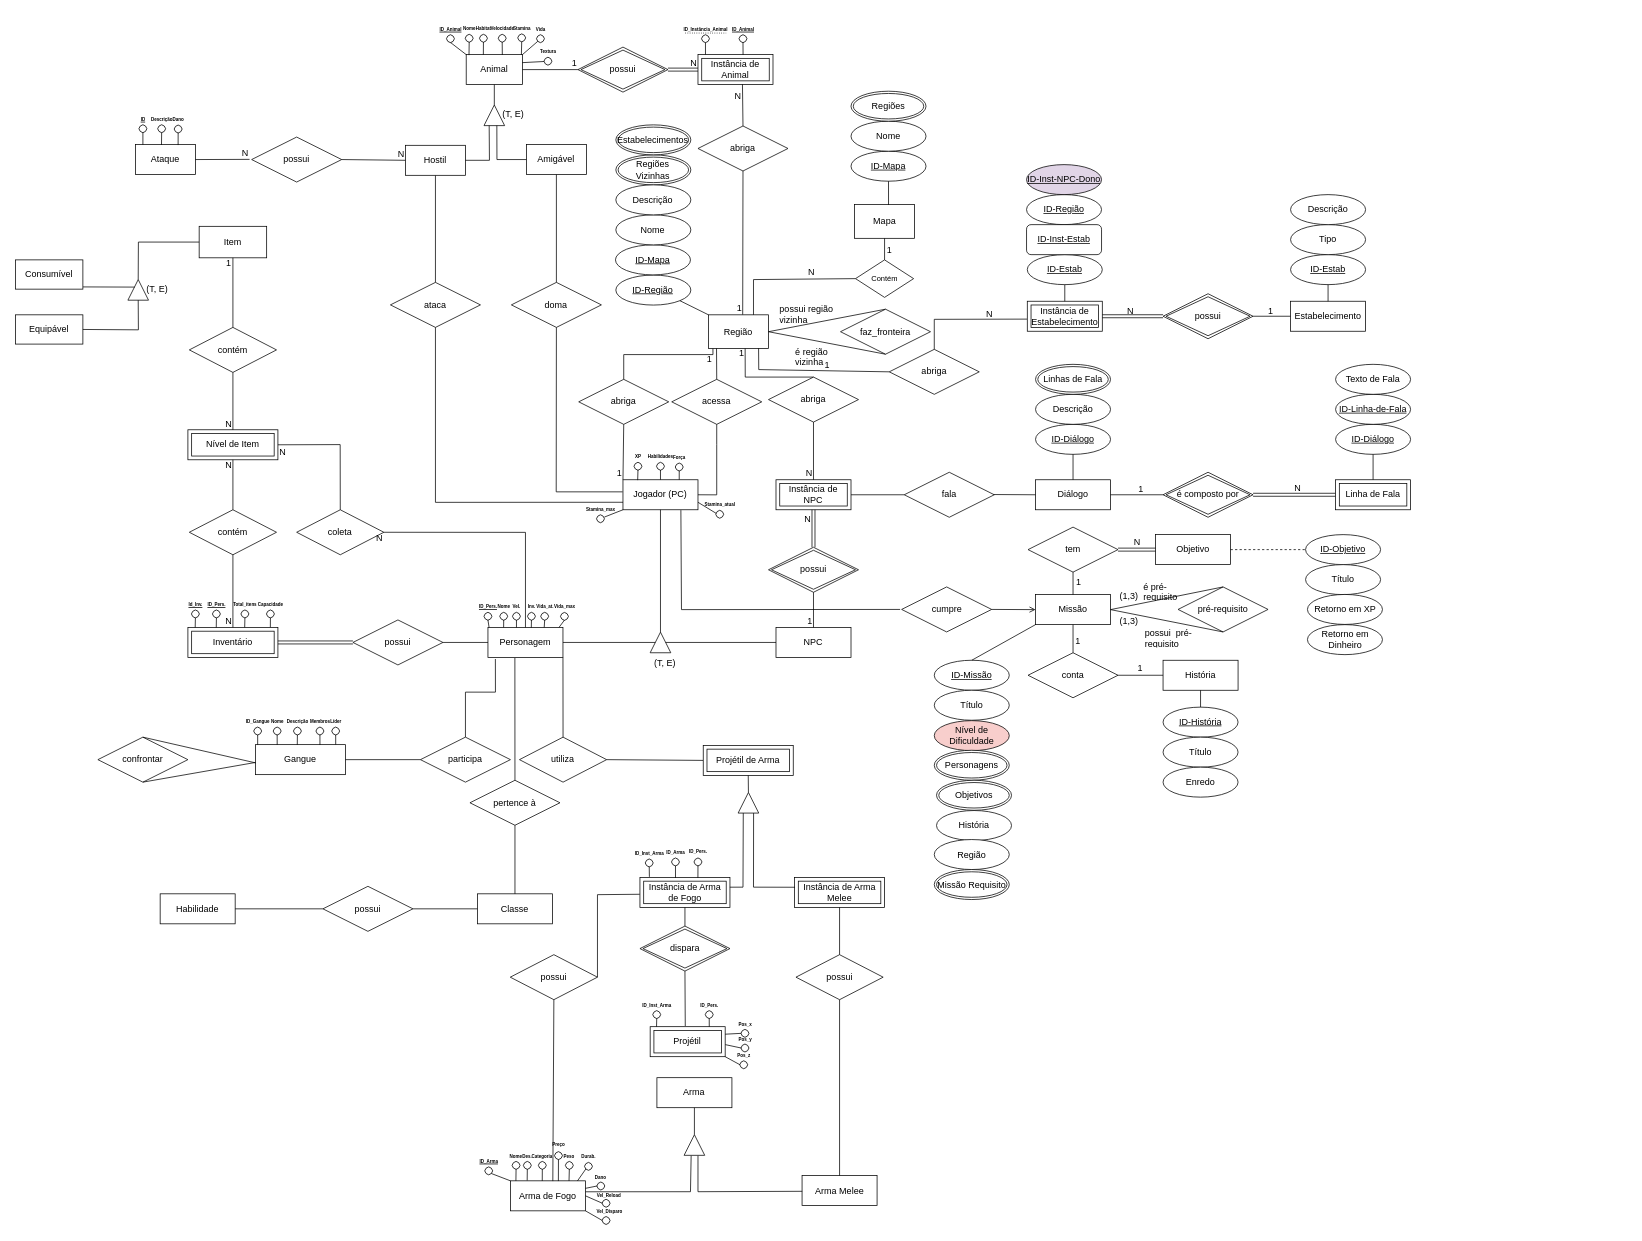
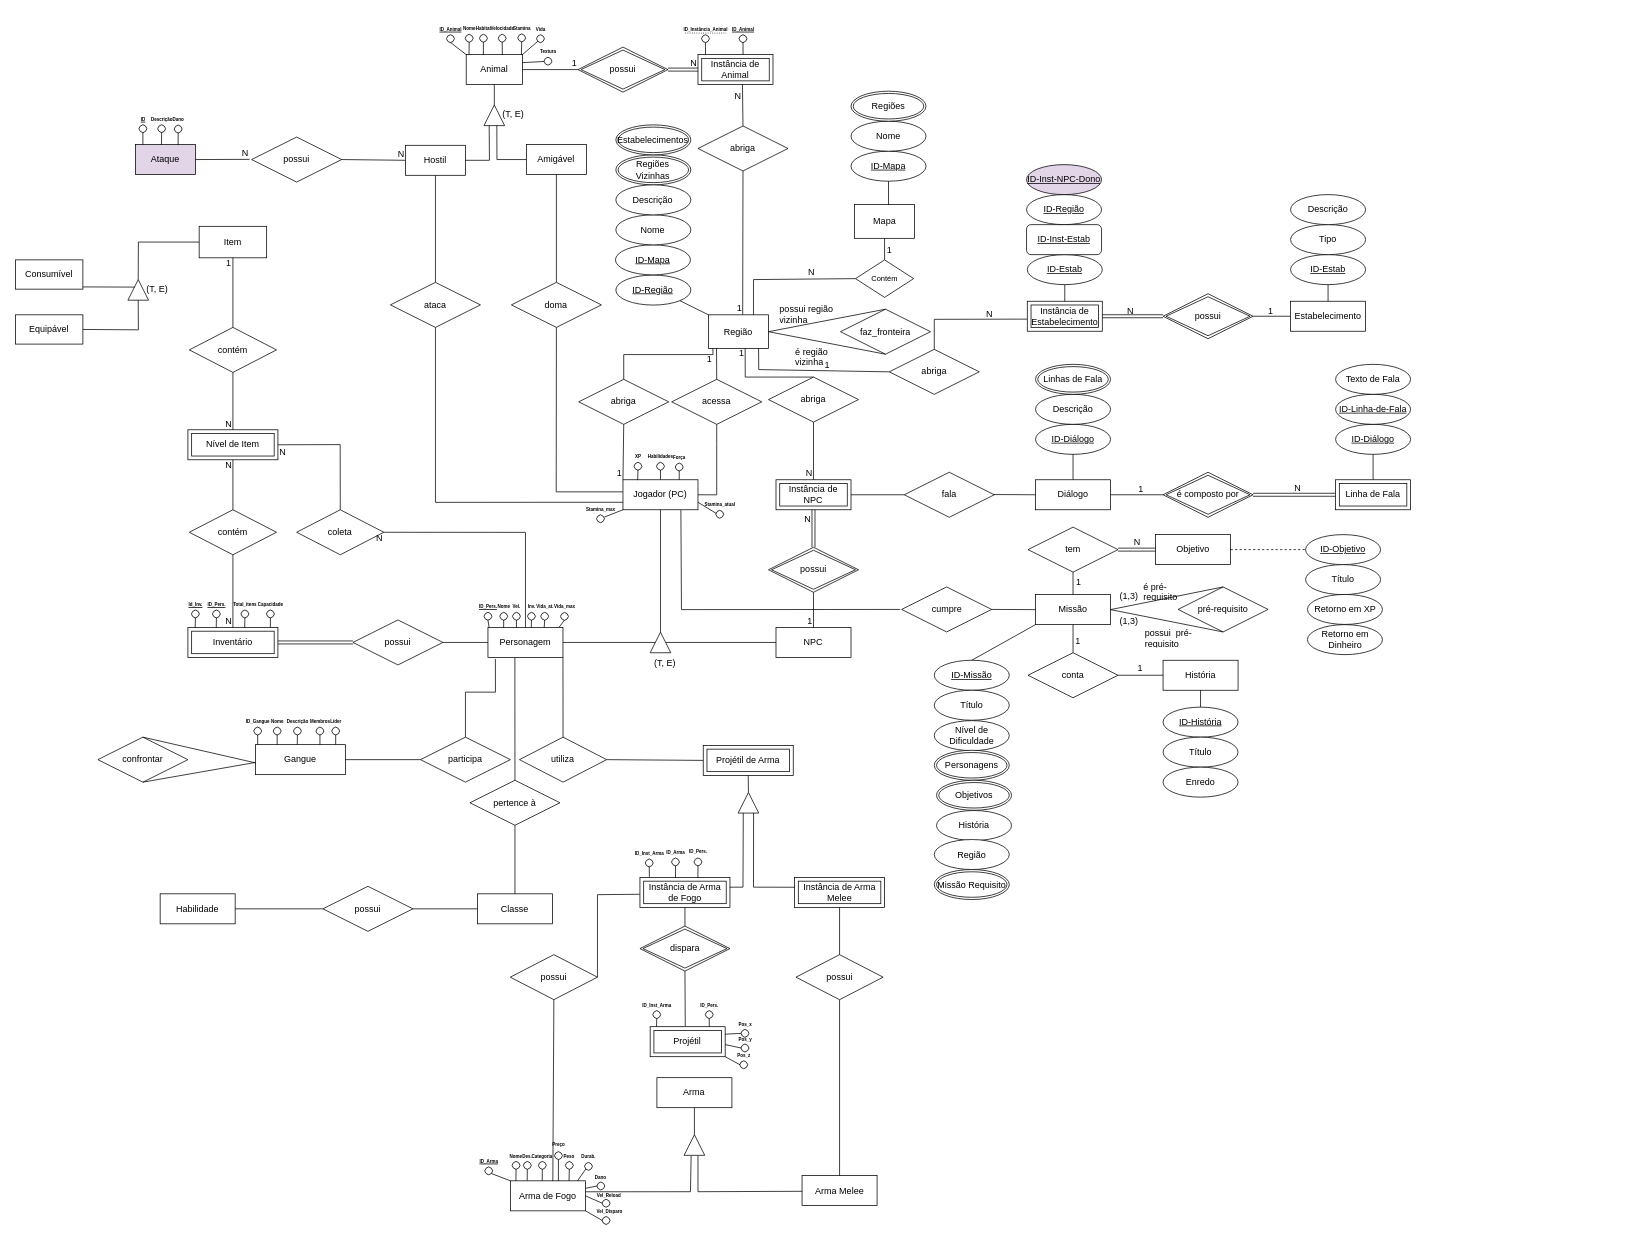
node "Ataque": fillcolor #ffffff -> #e1d5e7
edge "cumpre" -> "Missão": arrowhead open -> none
node "Nível de Dificuldade": fillcolor #f8cecc -> #ffffff
